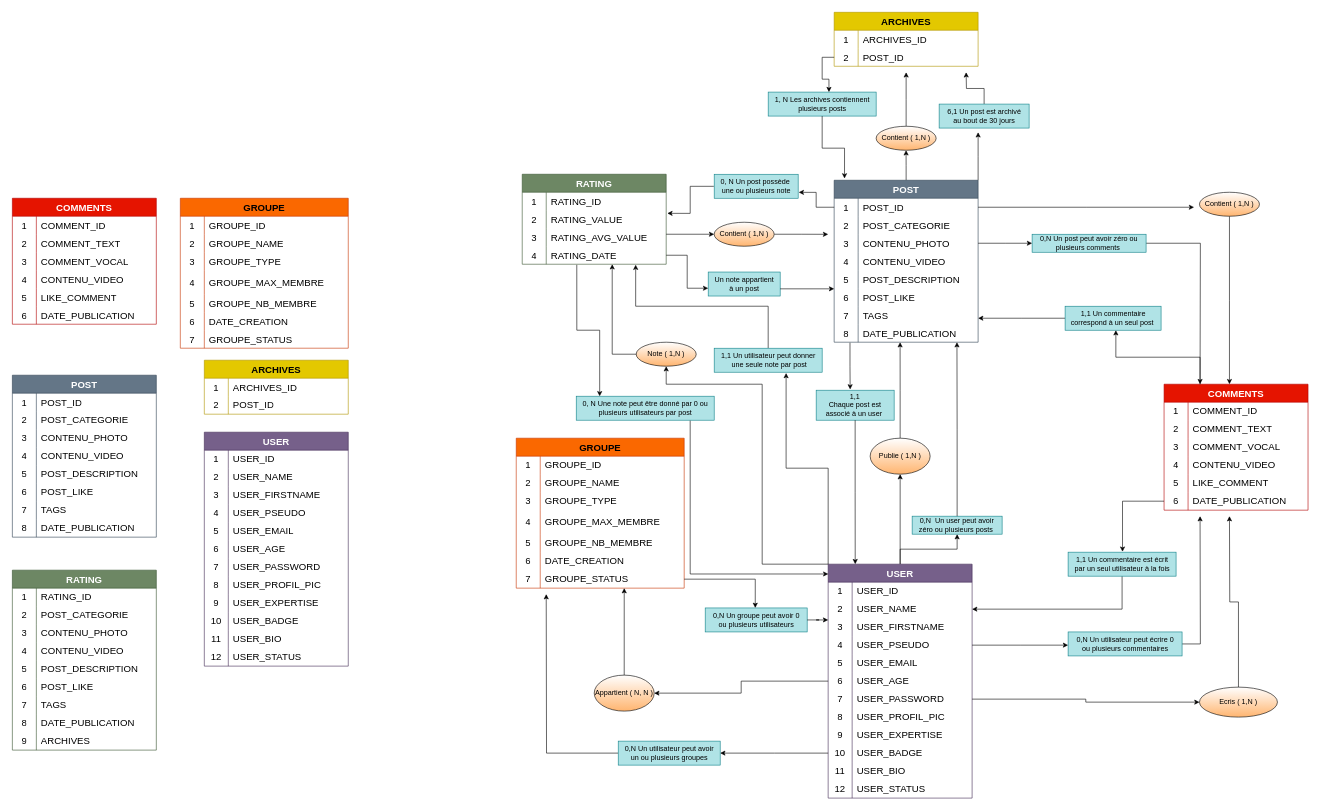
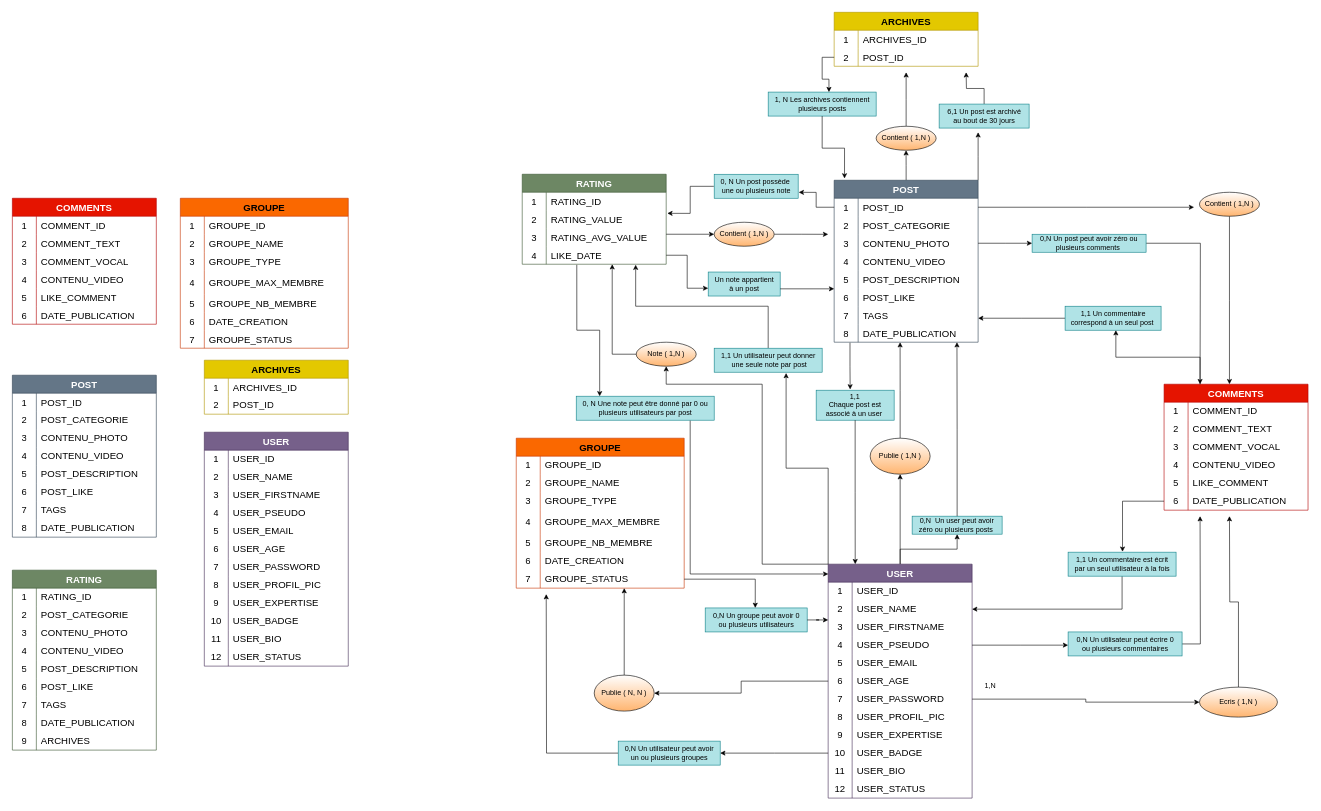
node "RATING_DATE": label "RATING_DATE" -> "LIKE_DATE"
node "1,N": added
node "Appartient ( N, N )": label "Appartient ( N, N )" -> "Publie ( N, N )"
